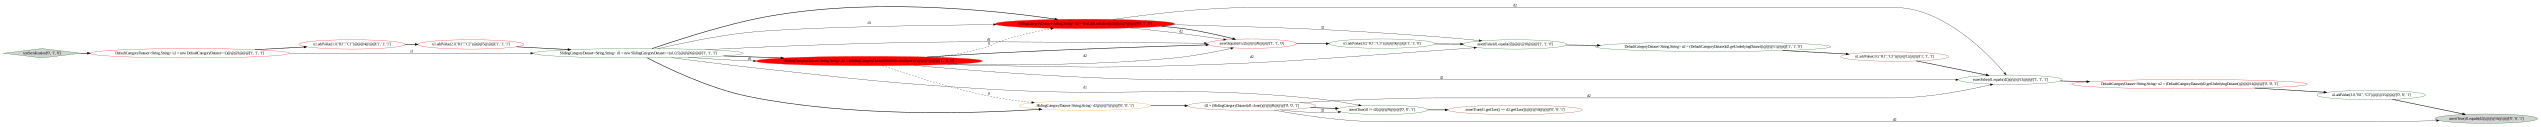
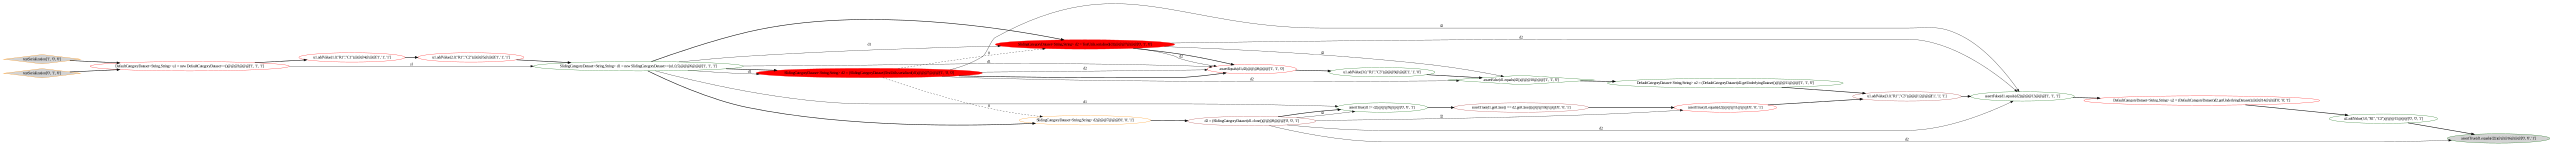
node "assertFalse(d1.equals(d2))@@@10@@@['1', '1', '0']": shape ellipse -> diamond
node "testSerialization['0', '1', '0']": color darkgreen -> darkorange
node "testSerialization['1', '0', '0']": added
node "assertTrue(d1.equals(d2))@@@11@@@['0', '0', '1']": added
